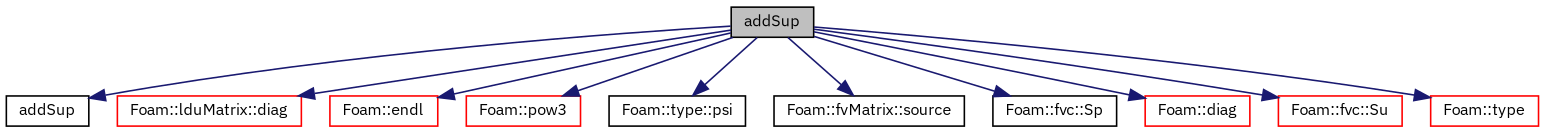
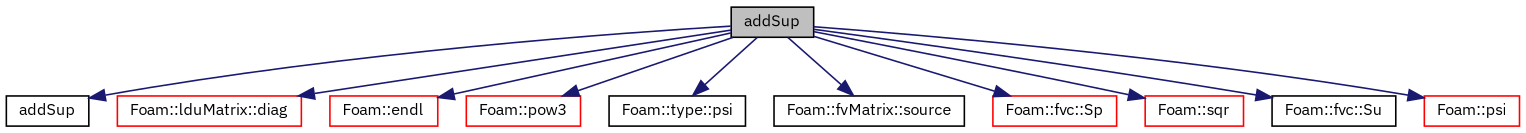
node "Foam::fvc::Sp": color black -> red
node "Foam::diag": label "Foam::diag" -> "Foam::sqr"
node "Foam::fvc::Su": color red -> black
node "Foam::type": label "Foam::type" -> "Foam::psi"
